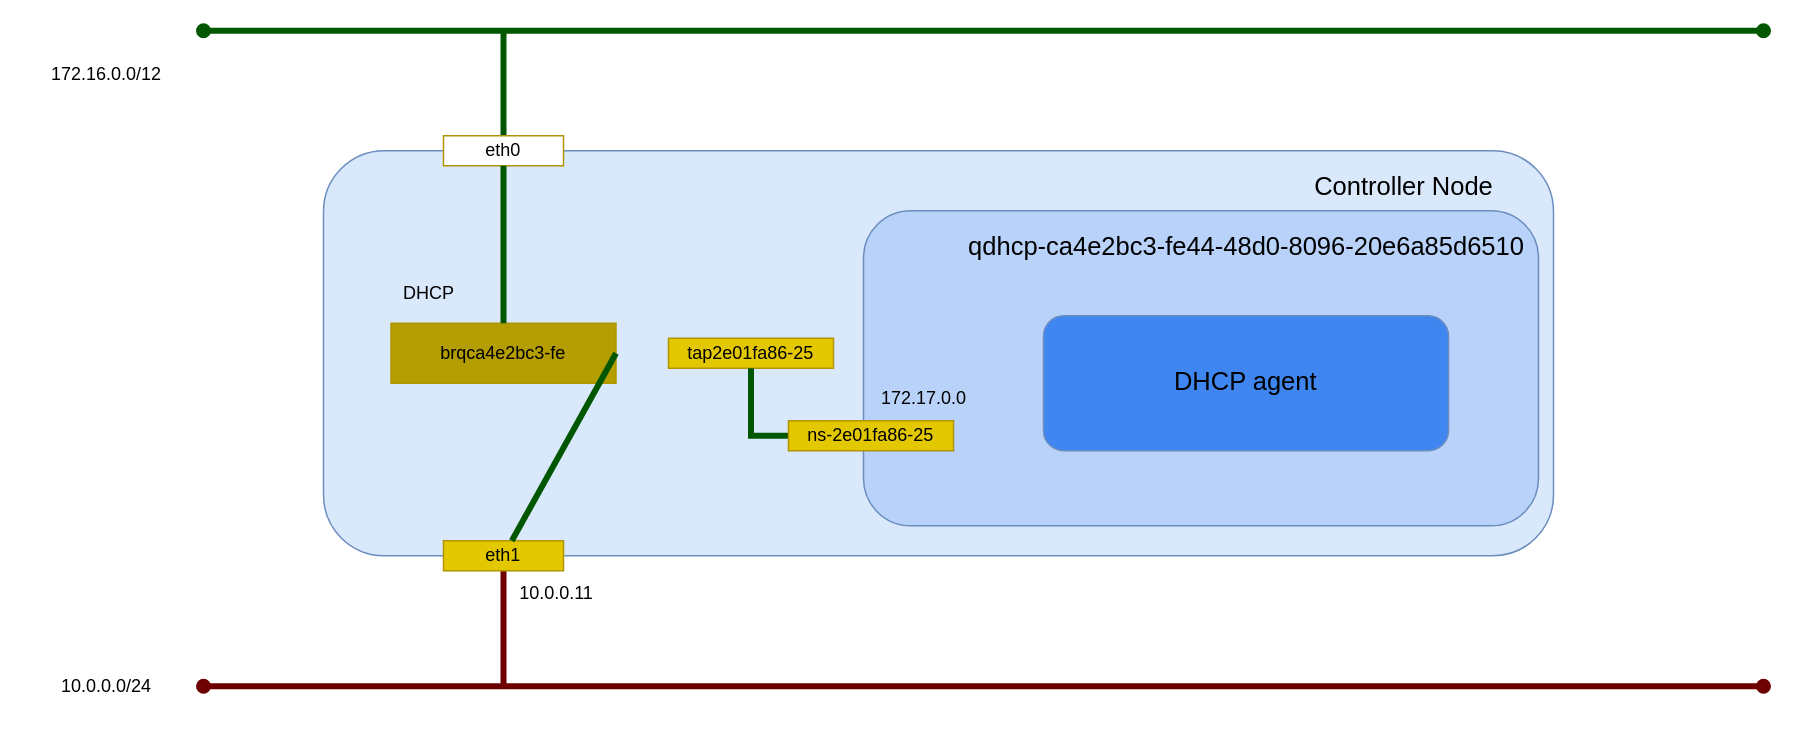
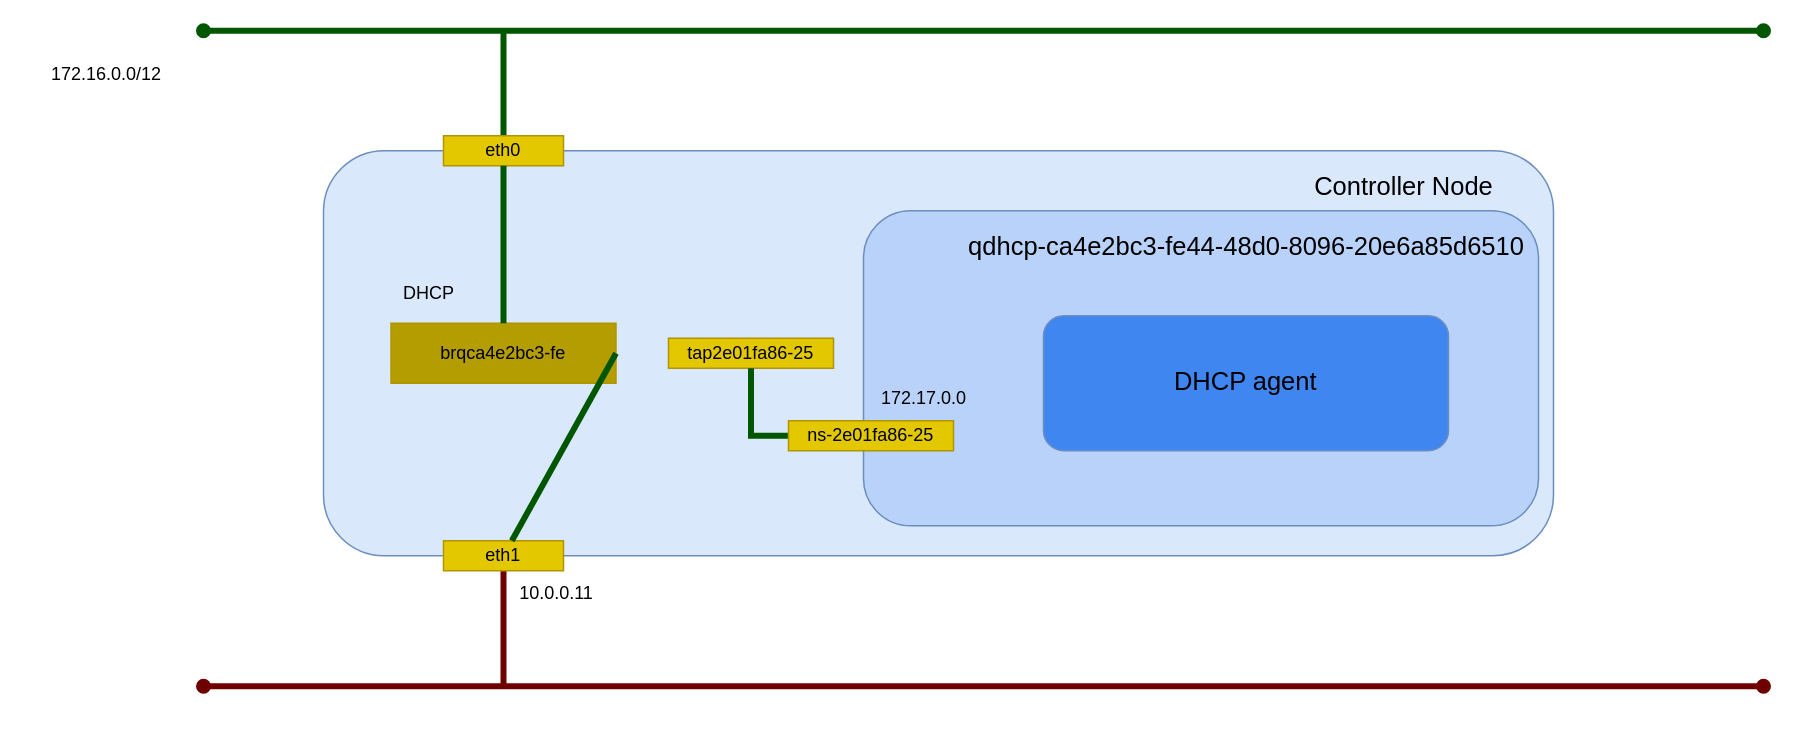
node "eth0": fillcolor #ffffff -> #e3c800
node "10.0.0.0/24": removed
